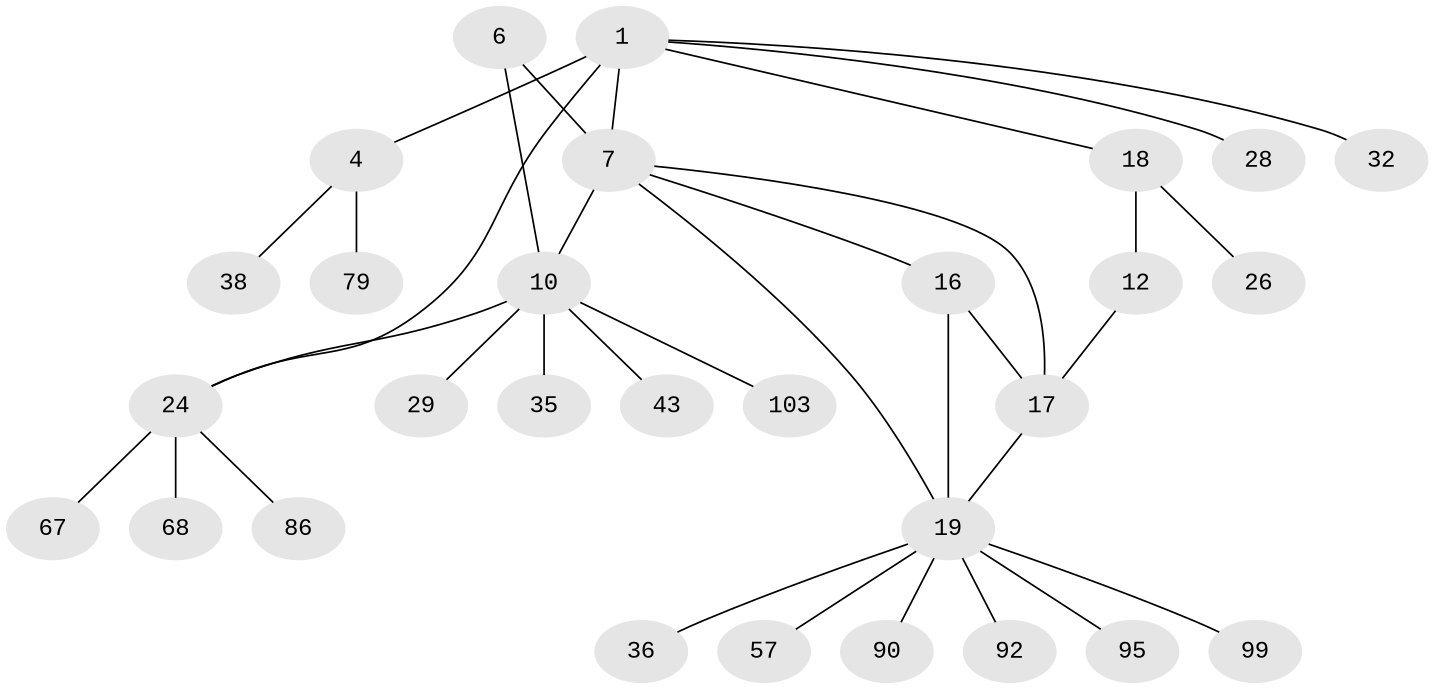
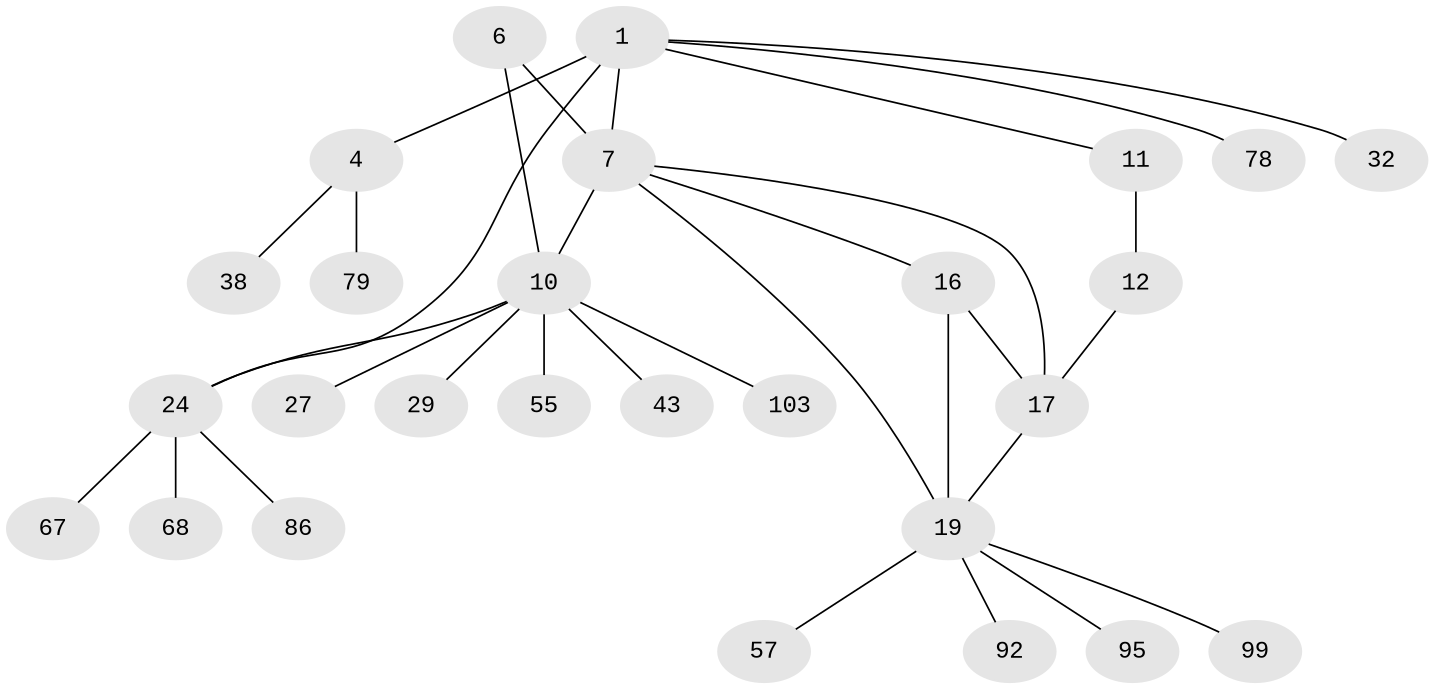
node "18": label "18" -> "11"
node "28": label "28" -> "78"
node "26": removed
node "27": added
node "35": label "35" -> "55"
node "36": removed
node "90": removed
